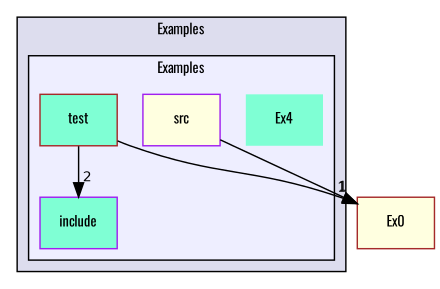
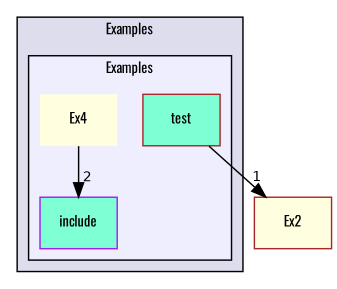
node "src": removed
node "Ex4": fillcolor aquamarine -> lightyellow
edge "test" -> "include": now "Ex4" -> "include"
node "Ex0": label "Ex0" -> "Ex2"
